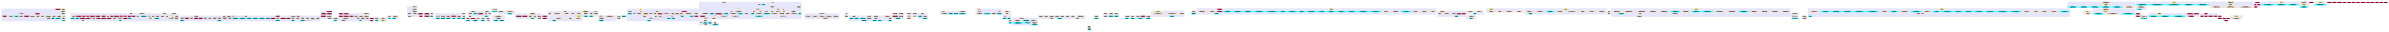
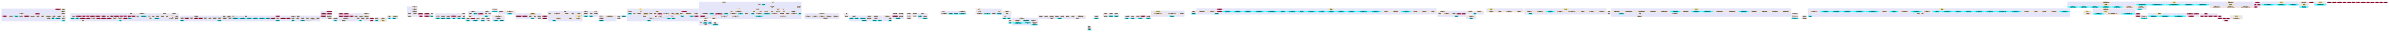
node "Thentos.Backend.Api.Simple serveApi": fillcolor goldenrod -> bisque
